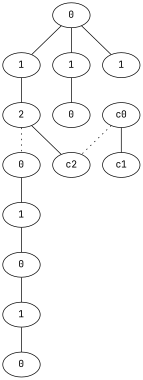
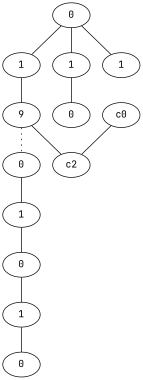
node "2": label "2" -> "9"
edge "c0" -- "c2": style dotted -> solid
node "c1": removed
